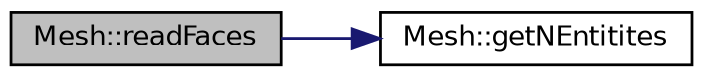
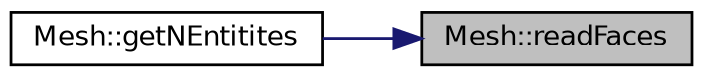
edge "Mesh::readFaces" -> "Mesh::getNEntitites": reversed
